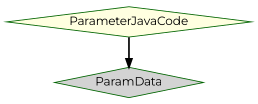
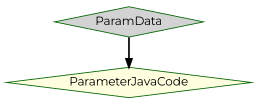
edge "ParameterJavaCode" -> "ParamData": reversed
